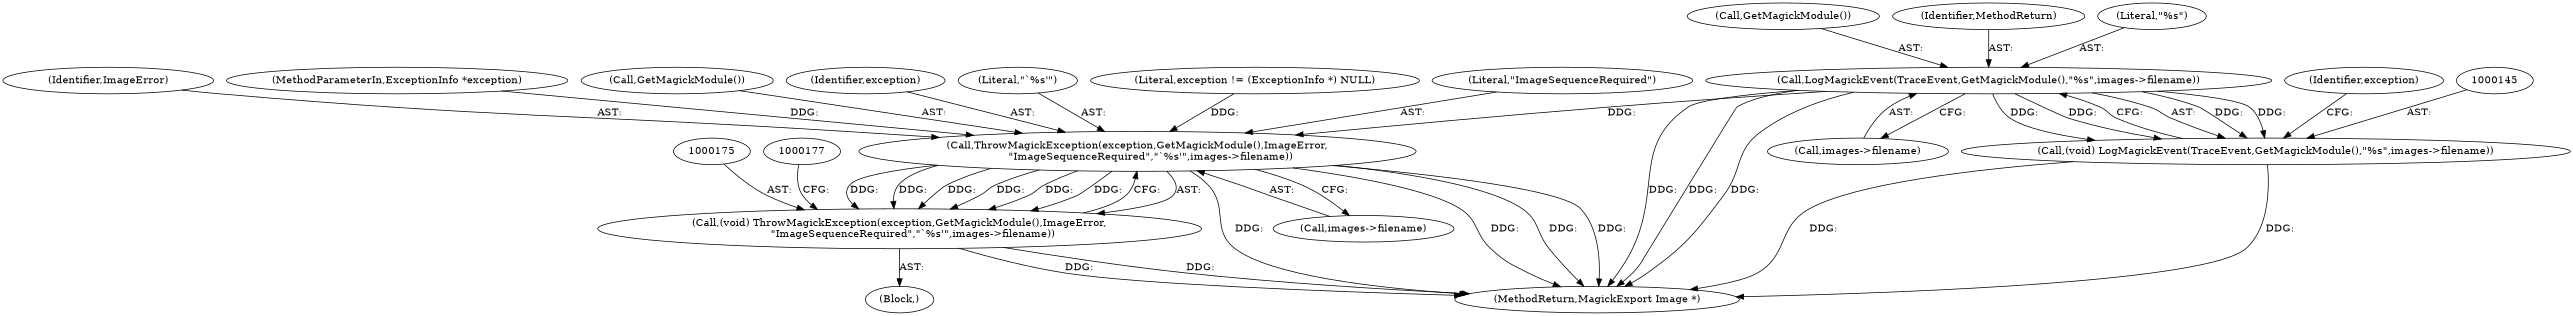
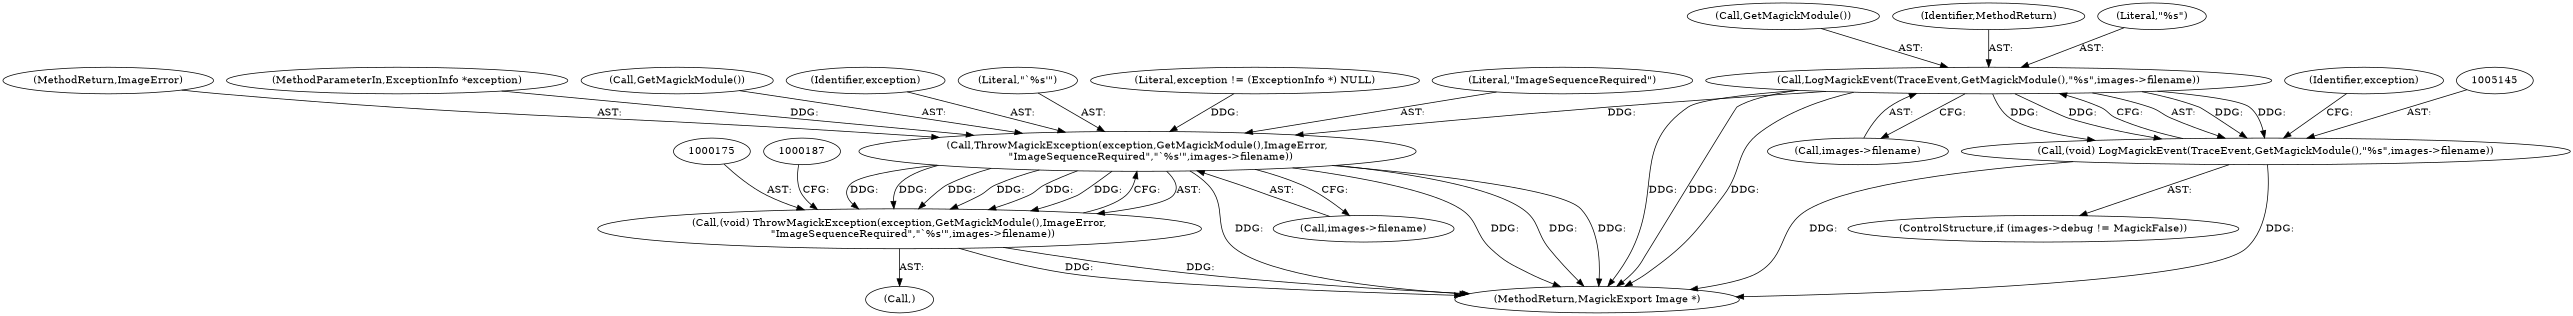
node "(Identifier,ImageError)": label "(Identifier,ImageError)" -> "(MethodReturn,ImageError)"
node "1000145": label "1000145" -> "1005145"
node "1000177": label "1000177" -> "1000187"
node "(ControlStructure,if (images->debug != MagickFalse))": added
node "(Block,)": label "(Block,)" -> "(Call,)"
